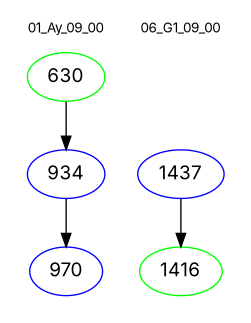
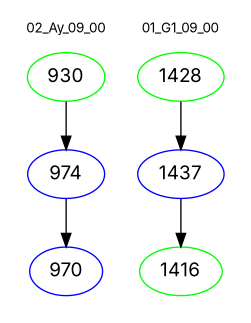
cluster "01_Ay_09_00": label "01_Ay_09_00" -> "02_Ay_09_00"
cluster "06_G1_09_00": label "06_G1_09_00" -> "01_G1_09_00"
node "630": label "630" -> "930"
node "1428": added
node "934": label "934" -> "974"
